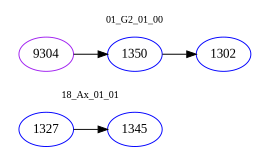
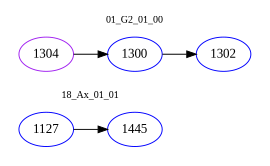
node "9304": label "9304" -> "1304"
node "1350": label "1350" -> "1300"
node "1327": label "1327" -> "1127"
node "1345": label "1345" -> "1445"
